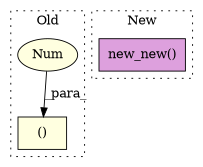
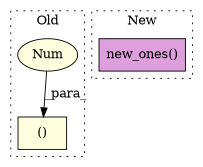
node "new_new()": label "new_new()" -> "new_ones()"
